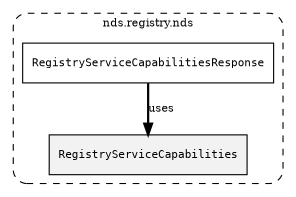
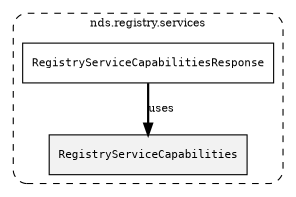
cluster "nds.registry.nds": label "nds.registry.nds" -> "nds.registry.services"
